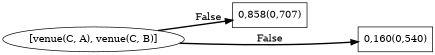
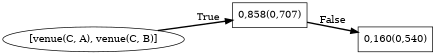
edge "[venue(C, A), venue(C, B)]" -> "0,858(0,707)": label "False" -> "True"
edge "[venue(C, A), venue(C, B)]" -> "0,160(0,540)": now "0,858(0,707)" -> "0,160(0,540)"
